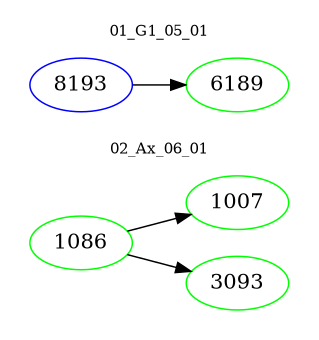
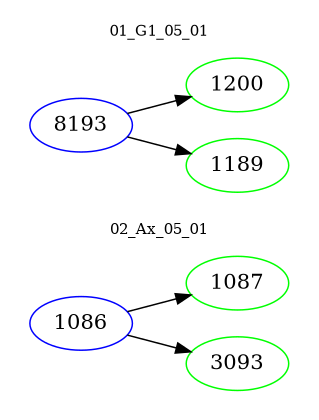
node "6189": label "6189" -> "1189"
node "1200": added
cluster "02_Ax_06_01": label "02_Ax_06_01" -> "02_Ax_05_01"
node "1007": label "1007" -> "1087"
node "1086": color green -> blue
